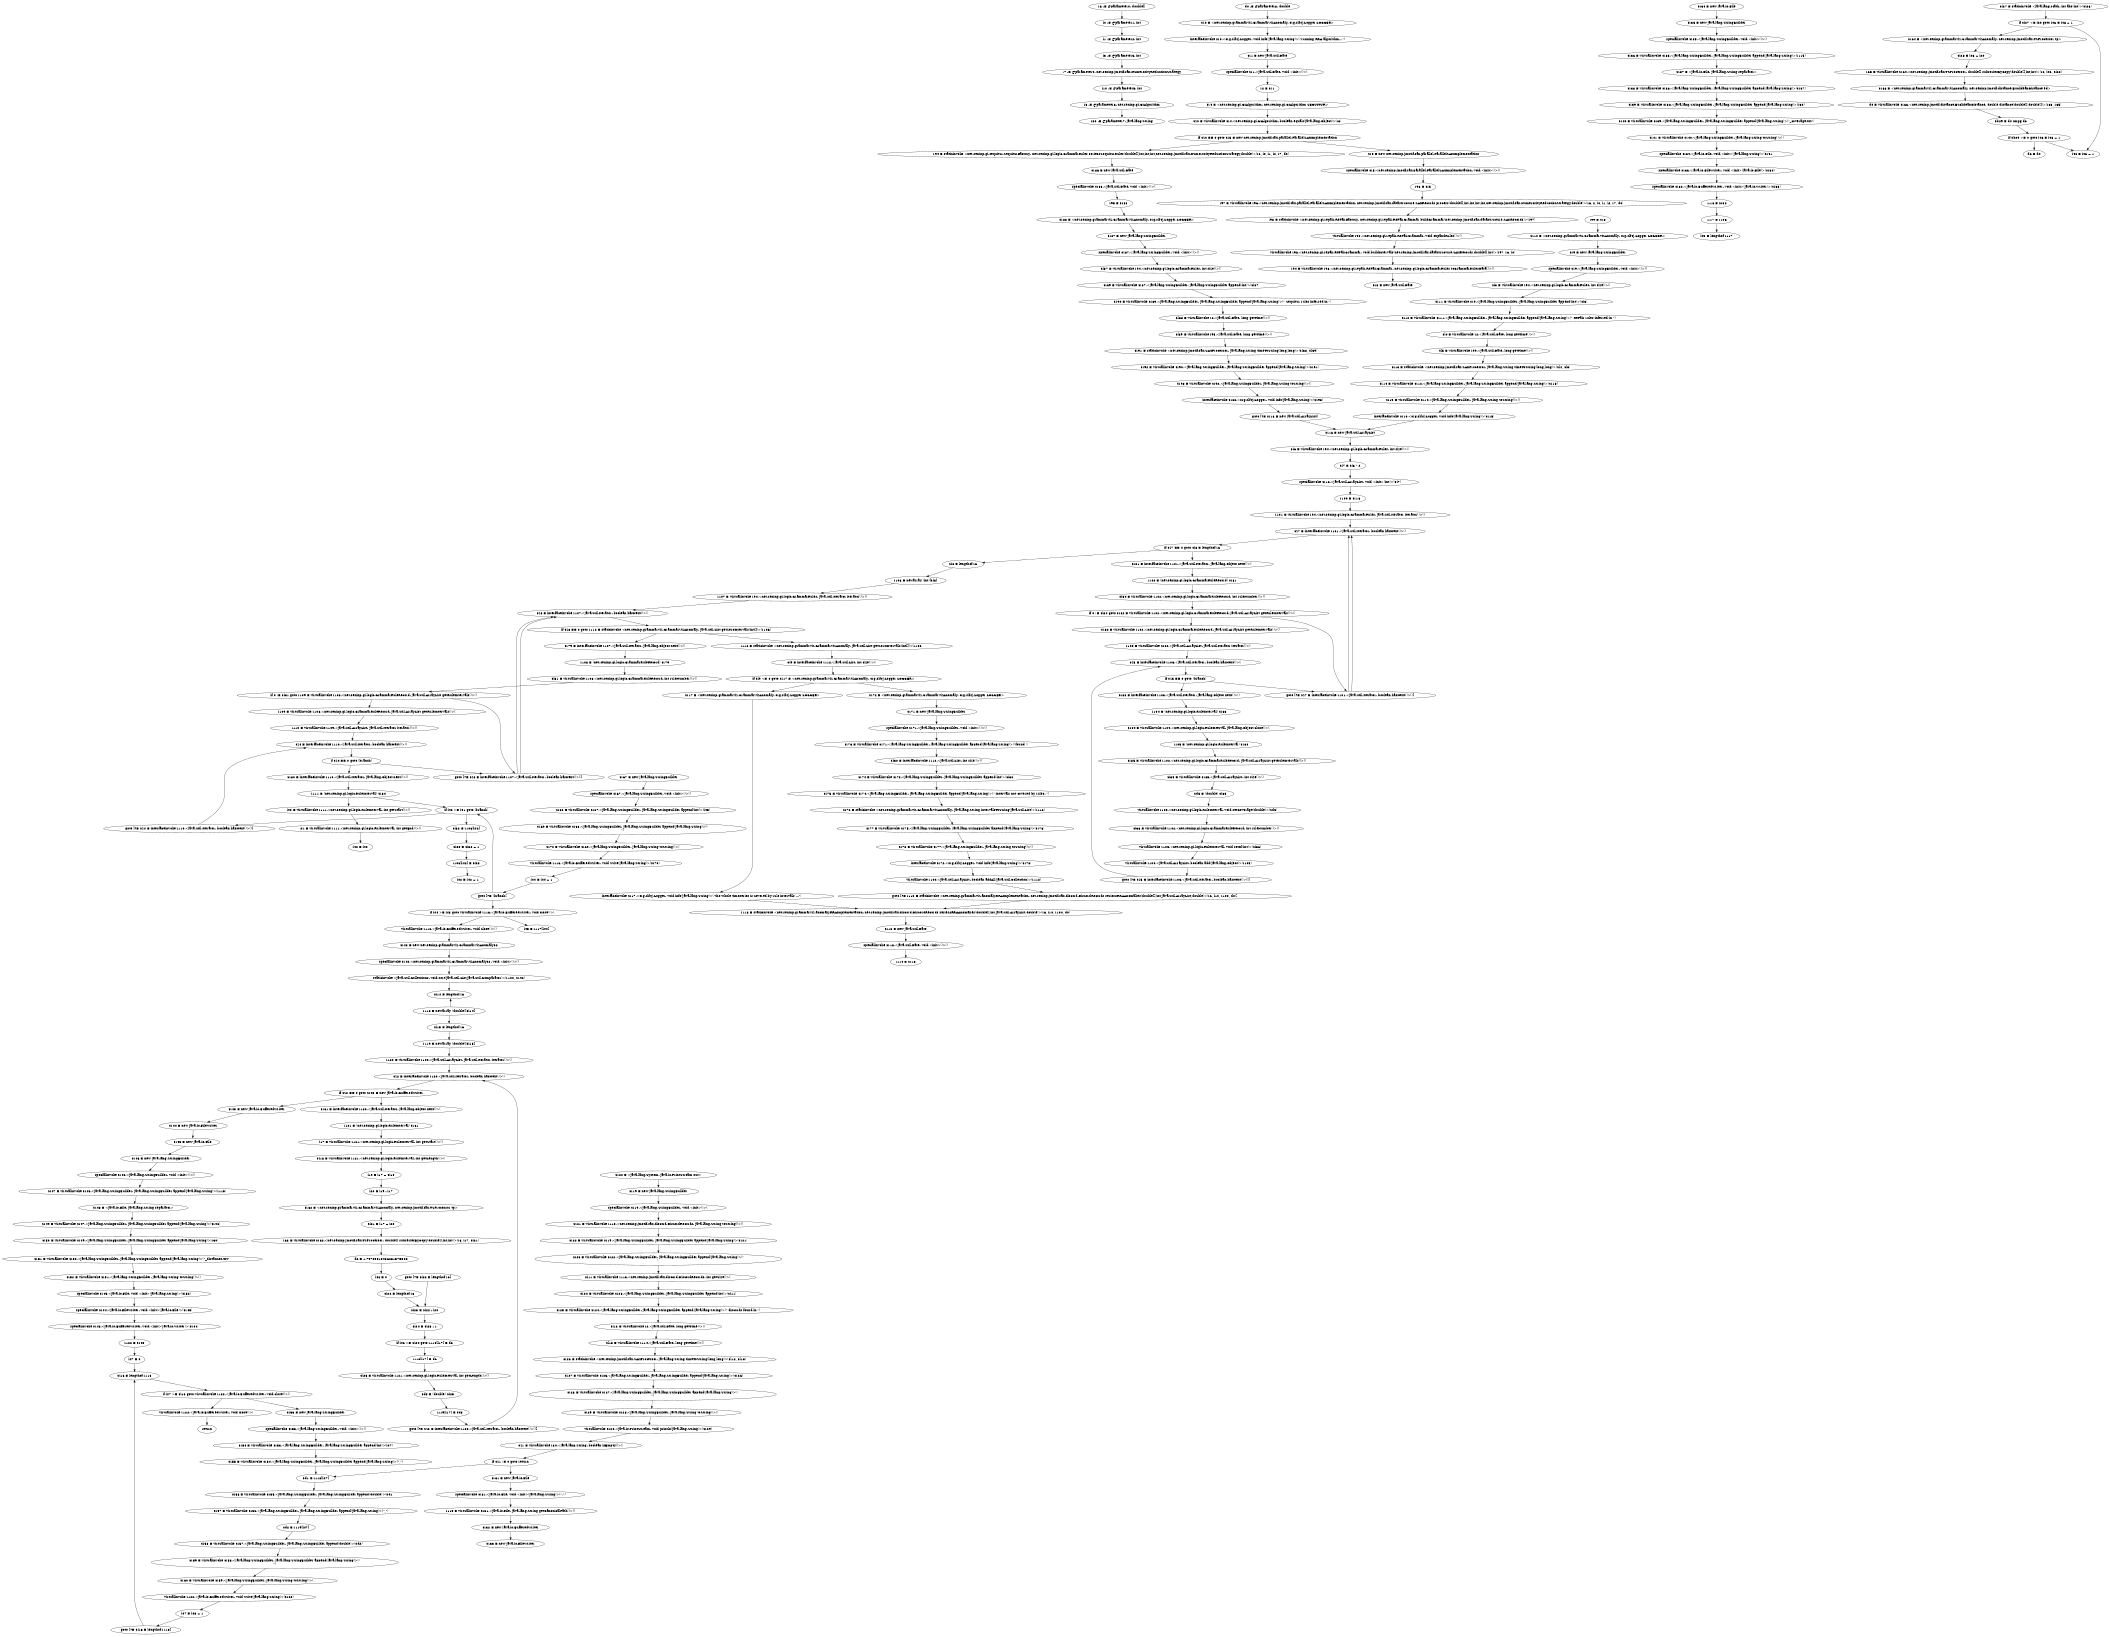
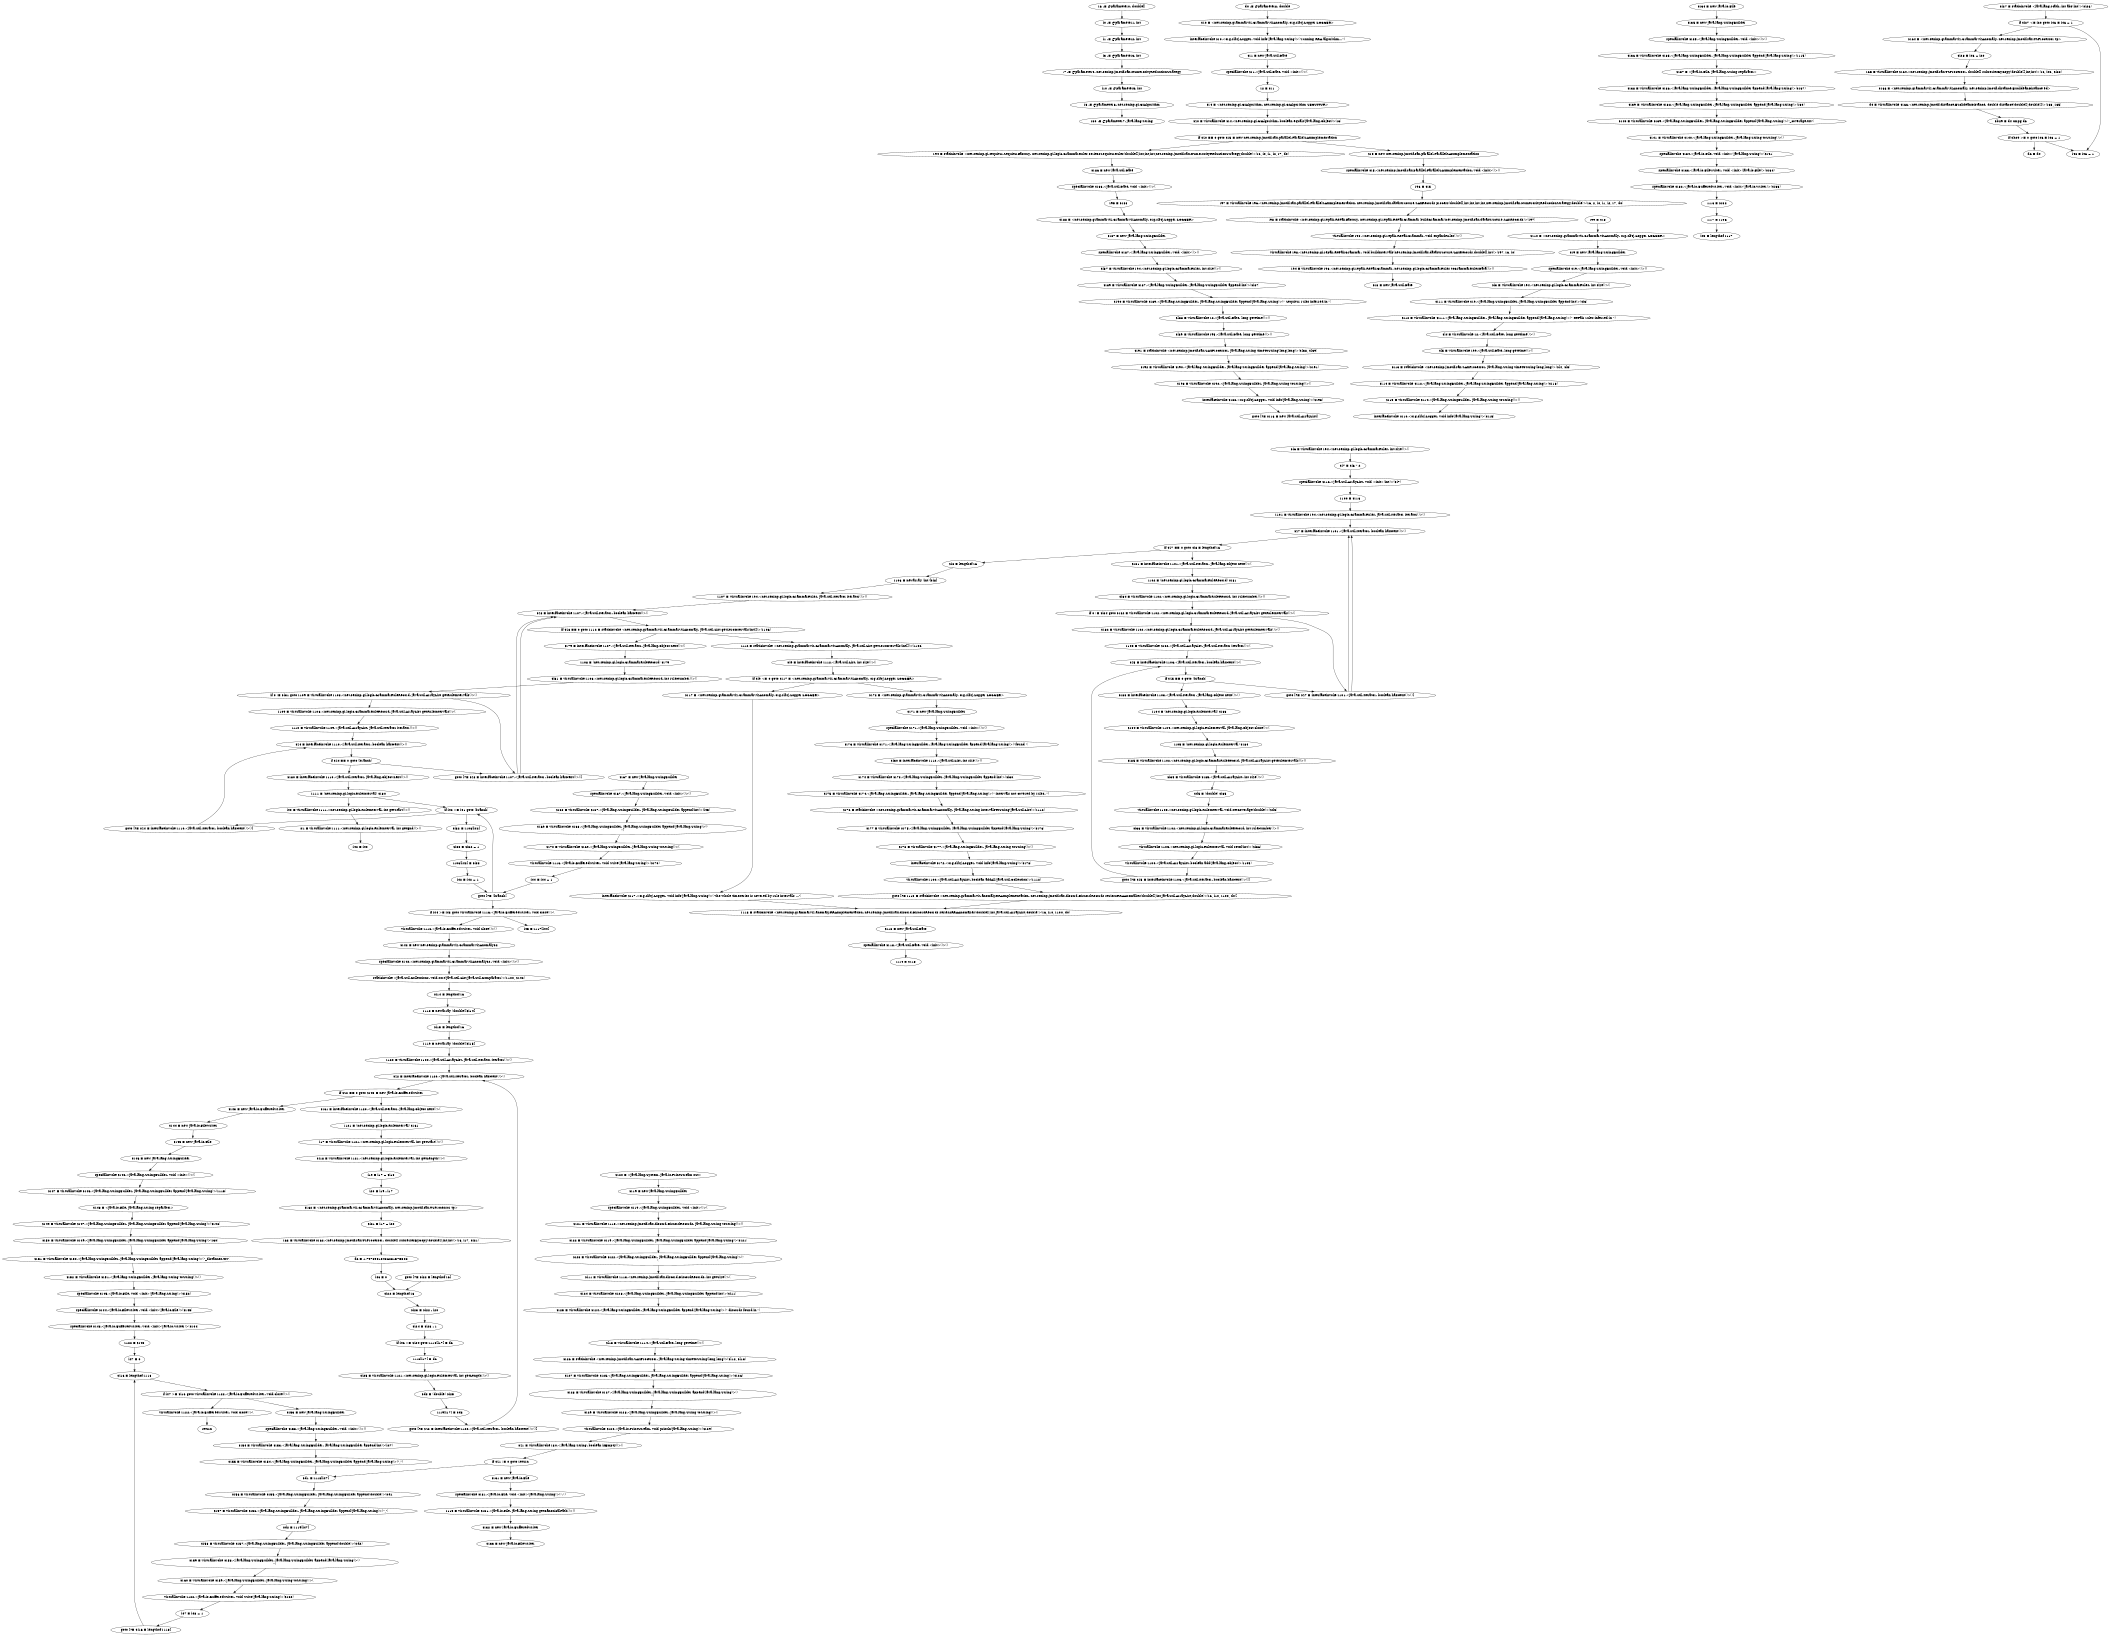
edge "i1 := @parameter2: int" -> "i3 := @parameter3: int": added
node "$r16 = new java.util.ArrayList": removed
edge "i42 = i42 + 1" -> "goto [?= (branch)]": added
edge "r118 = newarray (double)[$i14]" -> "$i14 = lengthof r6": reversed
edge "goto [?= $i22 = lengthof r6]" -> "$i23 = $i22 - i20": now "goto [?= $i22 = lengthof r6]" -> "$i22 = lengthof r6"
node "$l12 = virtualinvoke r2.<java.util.Date: long getTime()>()": removed
